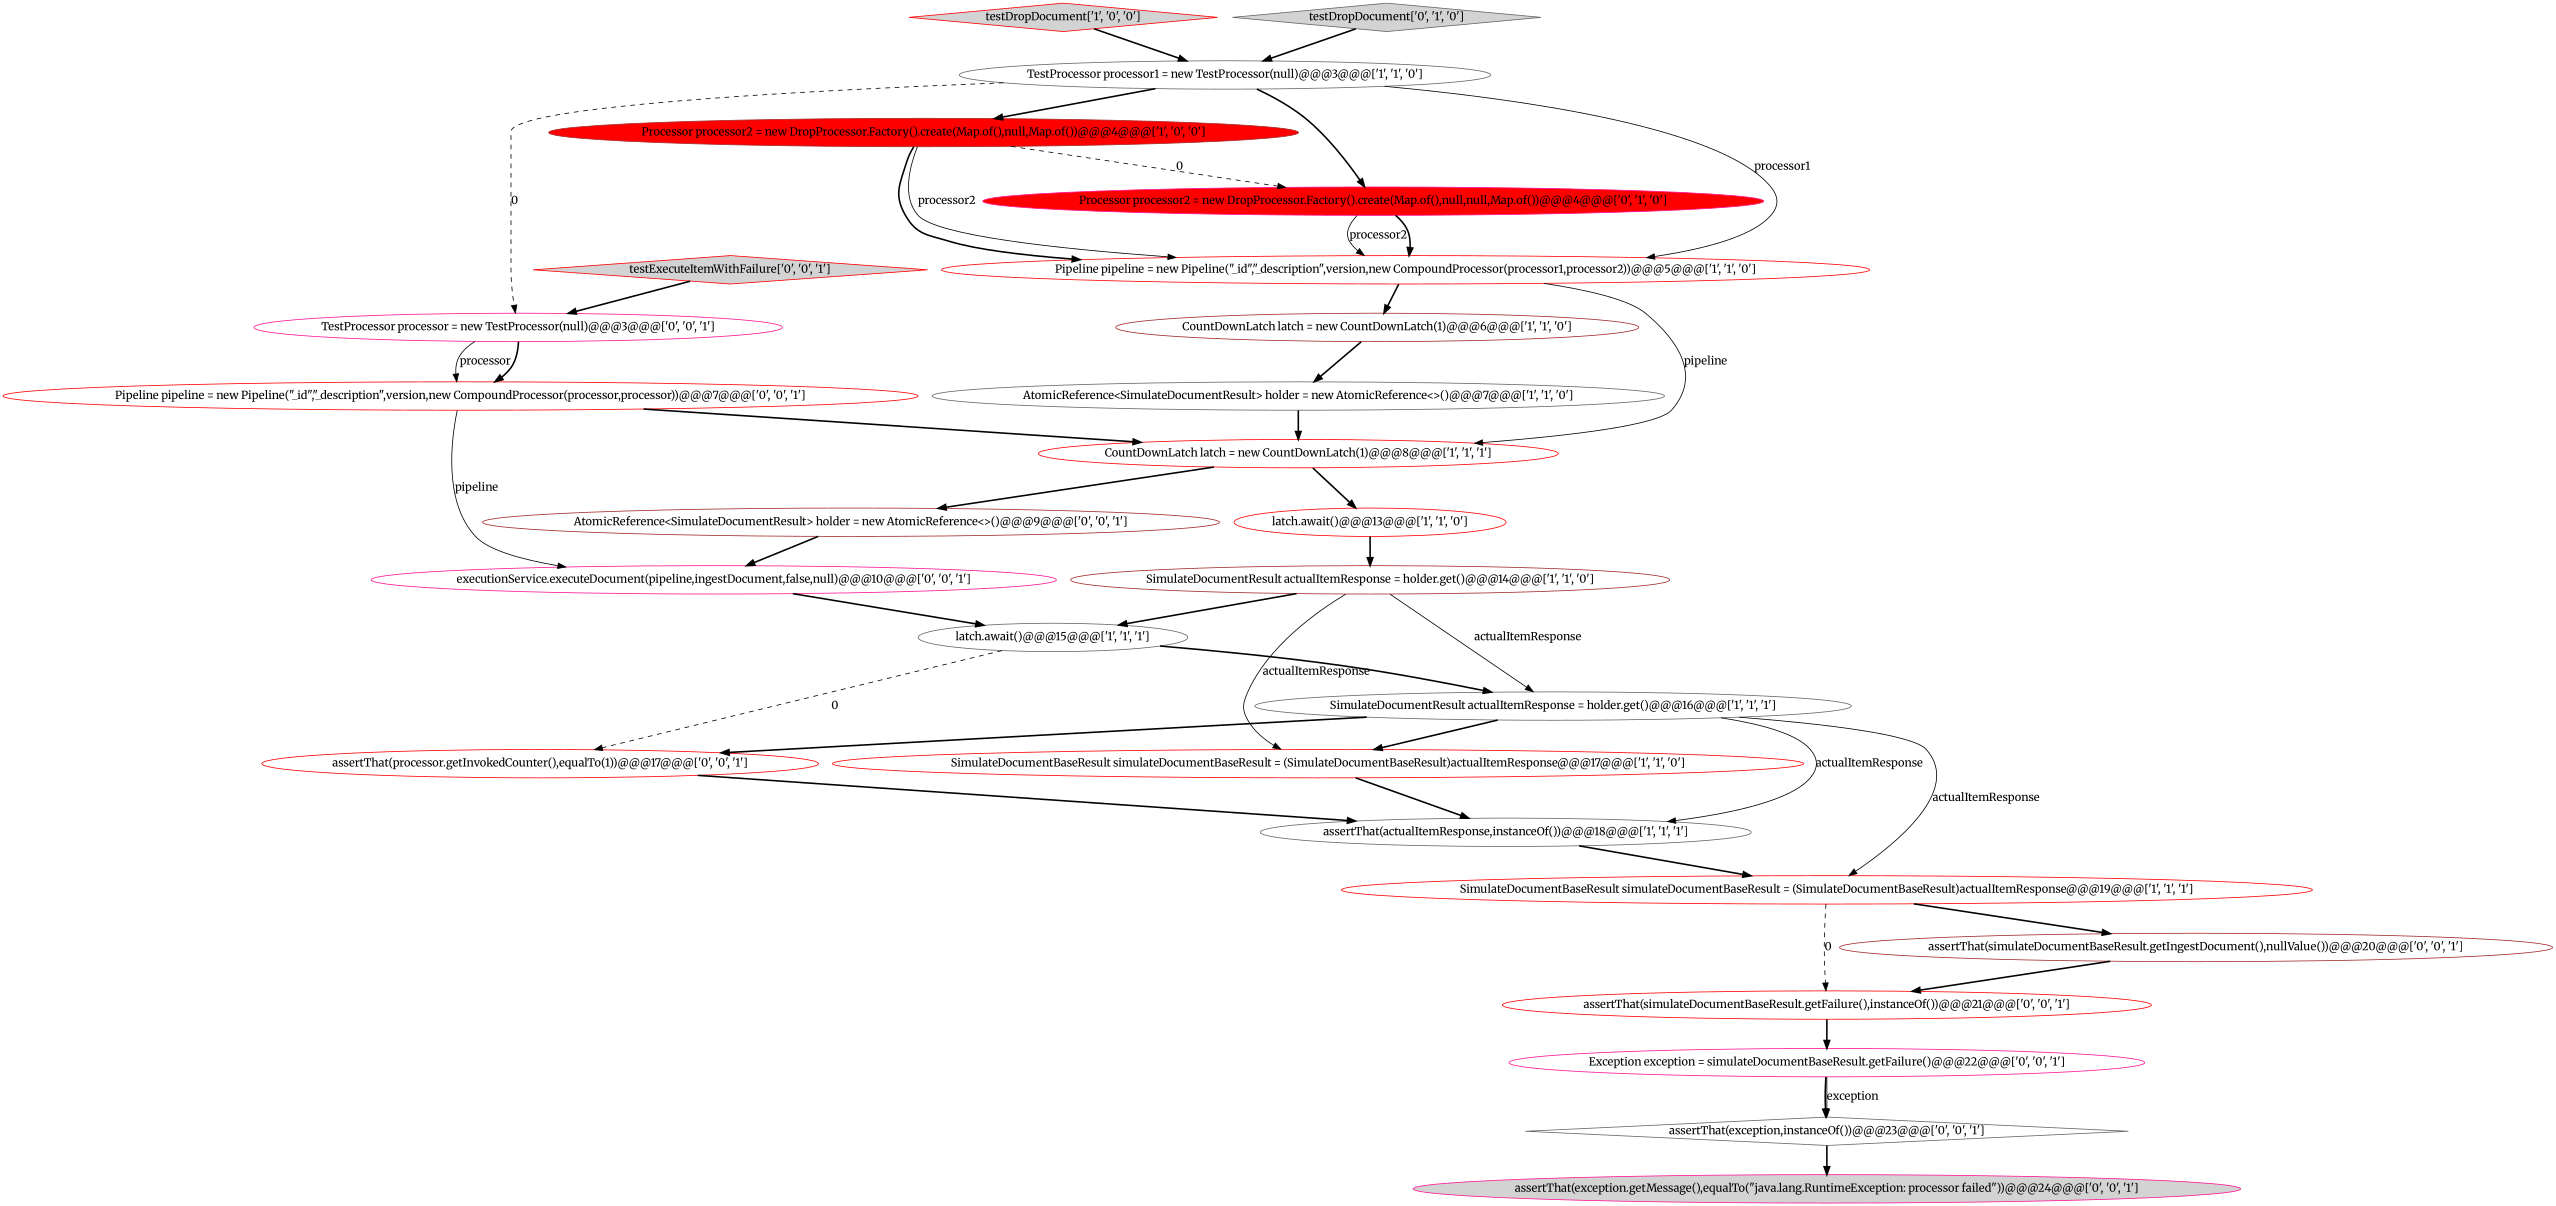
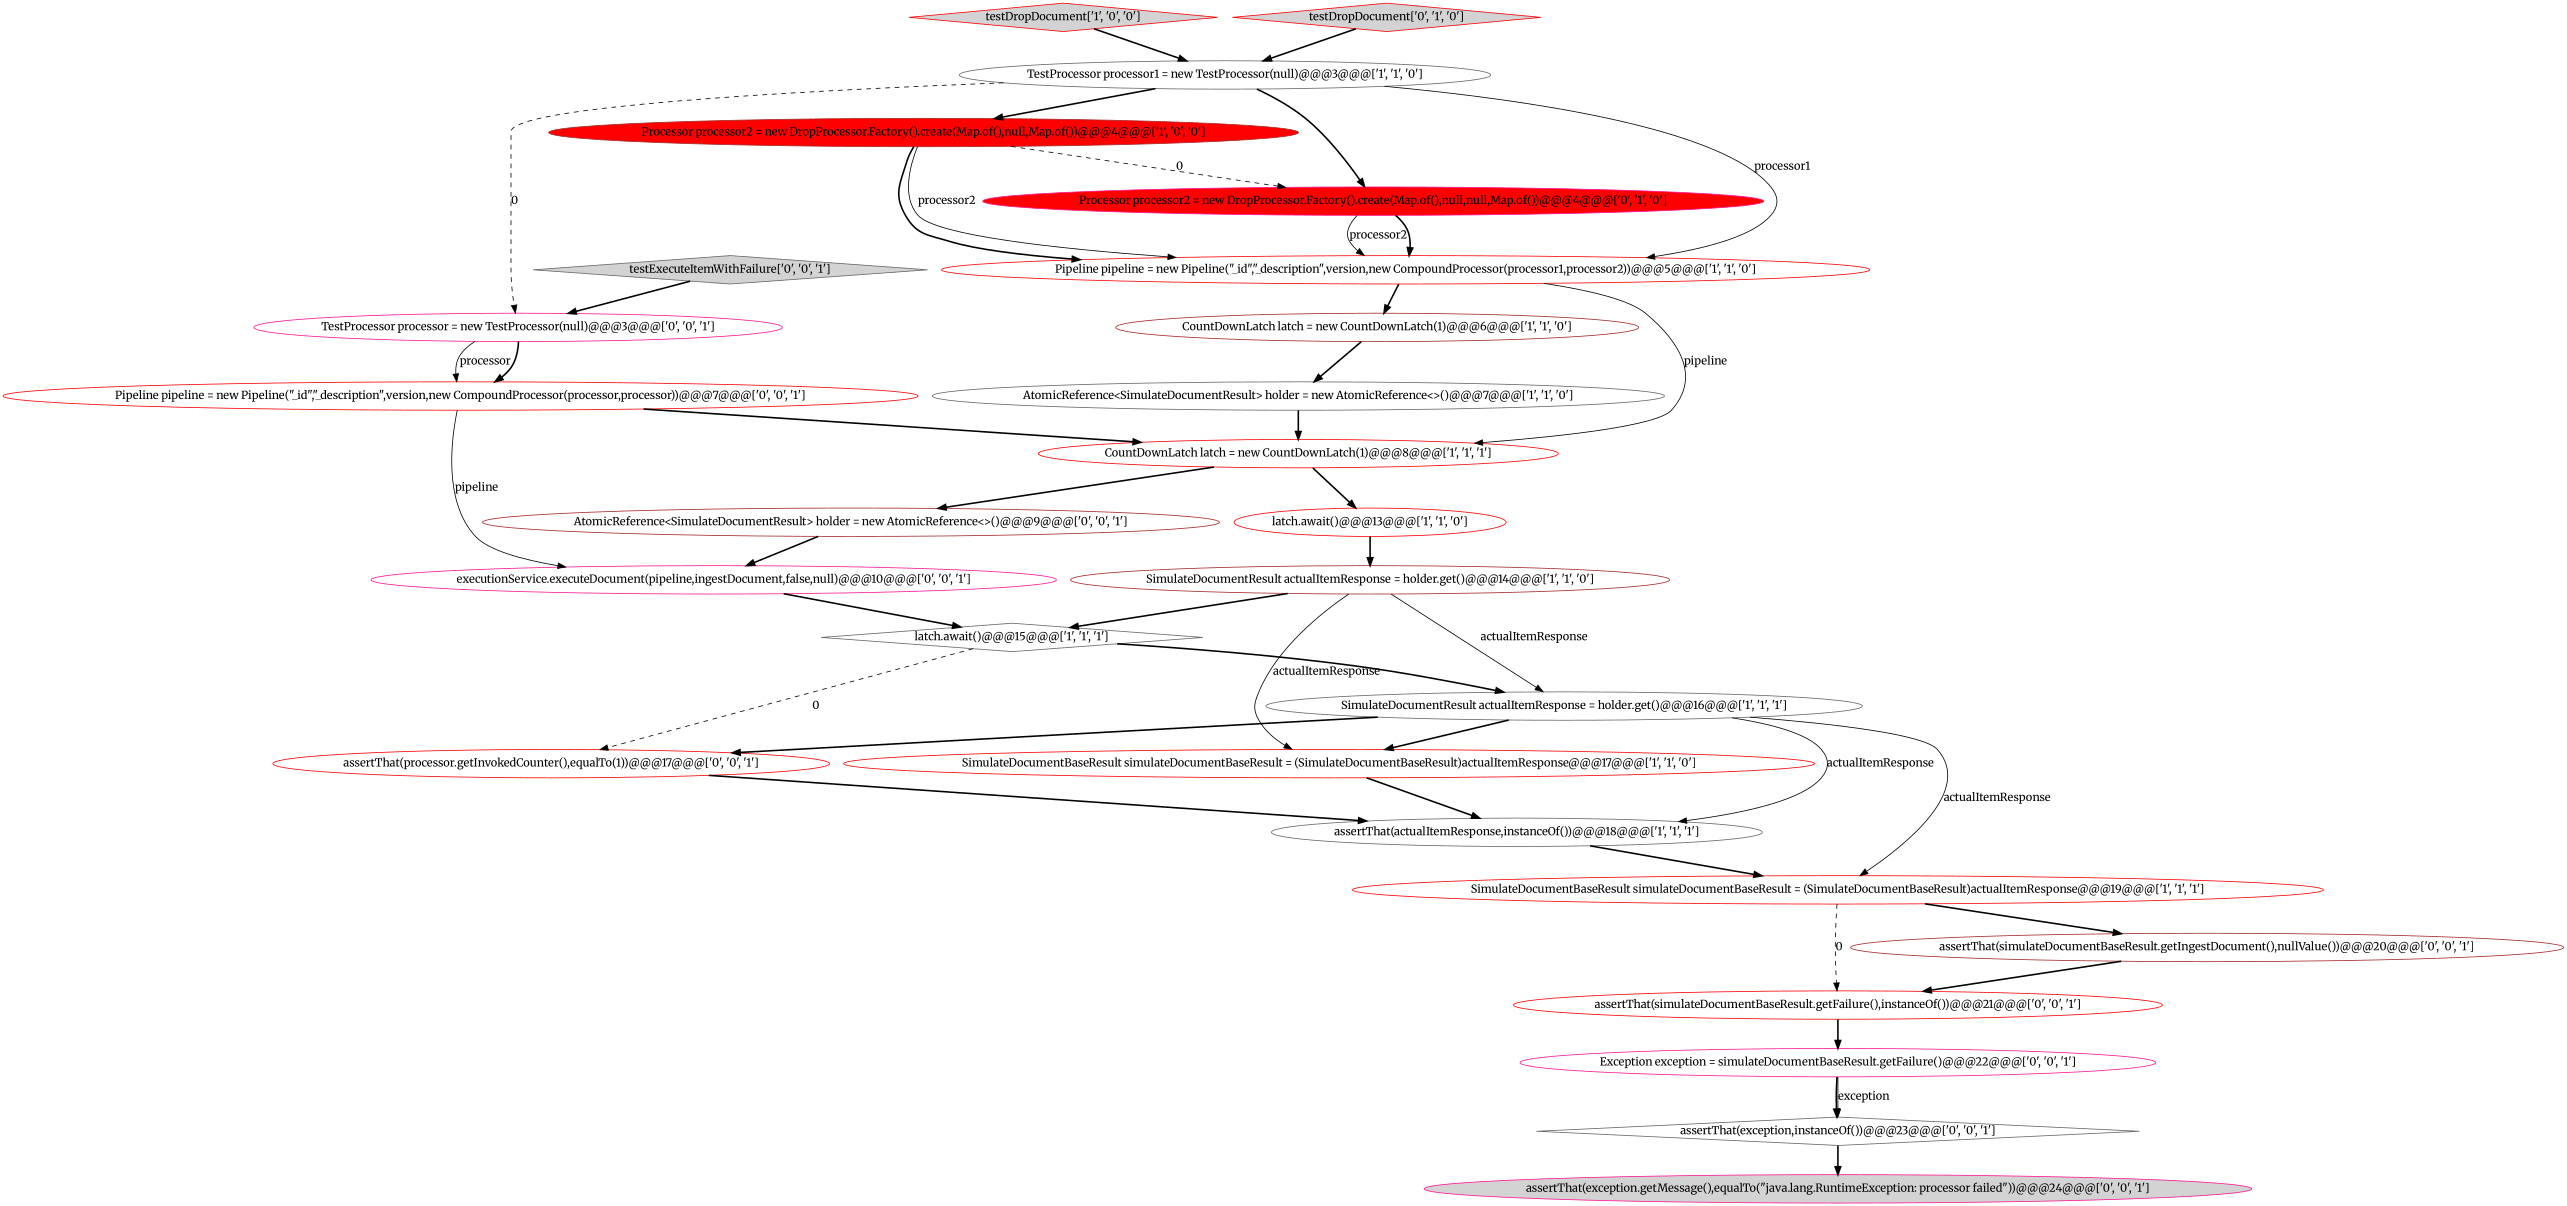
node "testDropDocument['0', '1', '0']": color gray40 -> red
node "testExecuteItemWithFailure['0', '0', '1']": color red -> gray40
node "latch.await()@@@15@@@['1', '1', '1']": shape ellipse -> diamond
